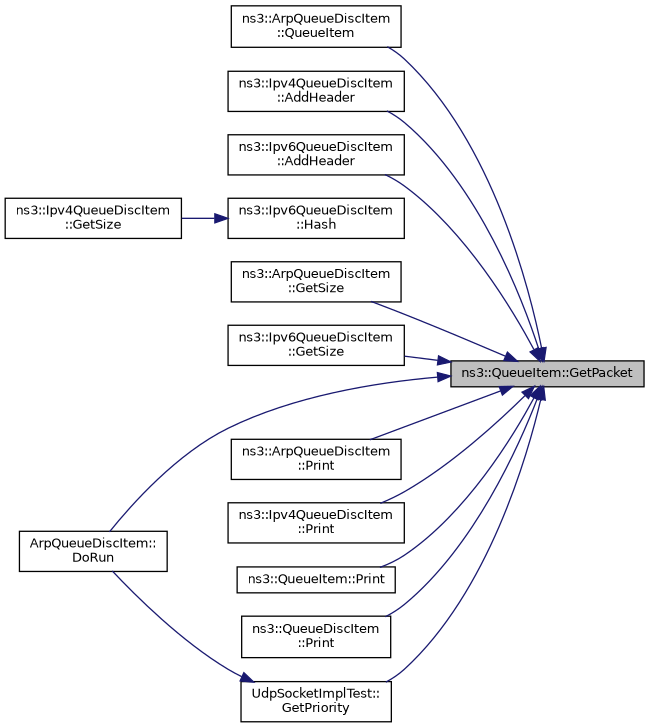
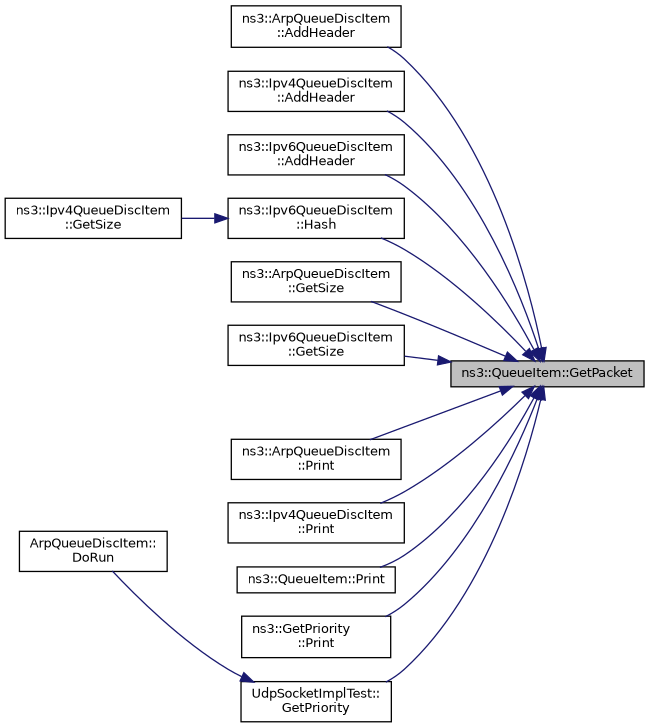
node "ns3::ArpQueueDiscItem ::QueueItem": label "ns3::ArpQueueDiscItem ::QueueItem" -> "ns3::ArpQueueDiscItem ::AddHeader"
edge "ArpQueueDiscItem:: DoRun" -> "ns3::QueueItem::GetPacket": now "ns3::Ipv6QueueDiscItem ::Hash" -> "ns3::QueueItem::GetPacket"
node "ns3::QueueDiscItem ::Print": label "ns3::QueueDiscItem ::Print" -> "ns3::GetPriority ::Print"
